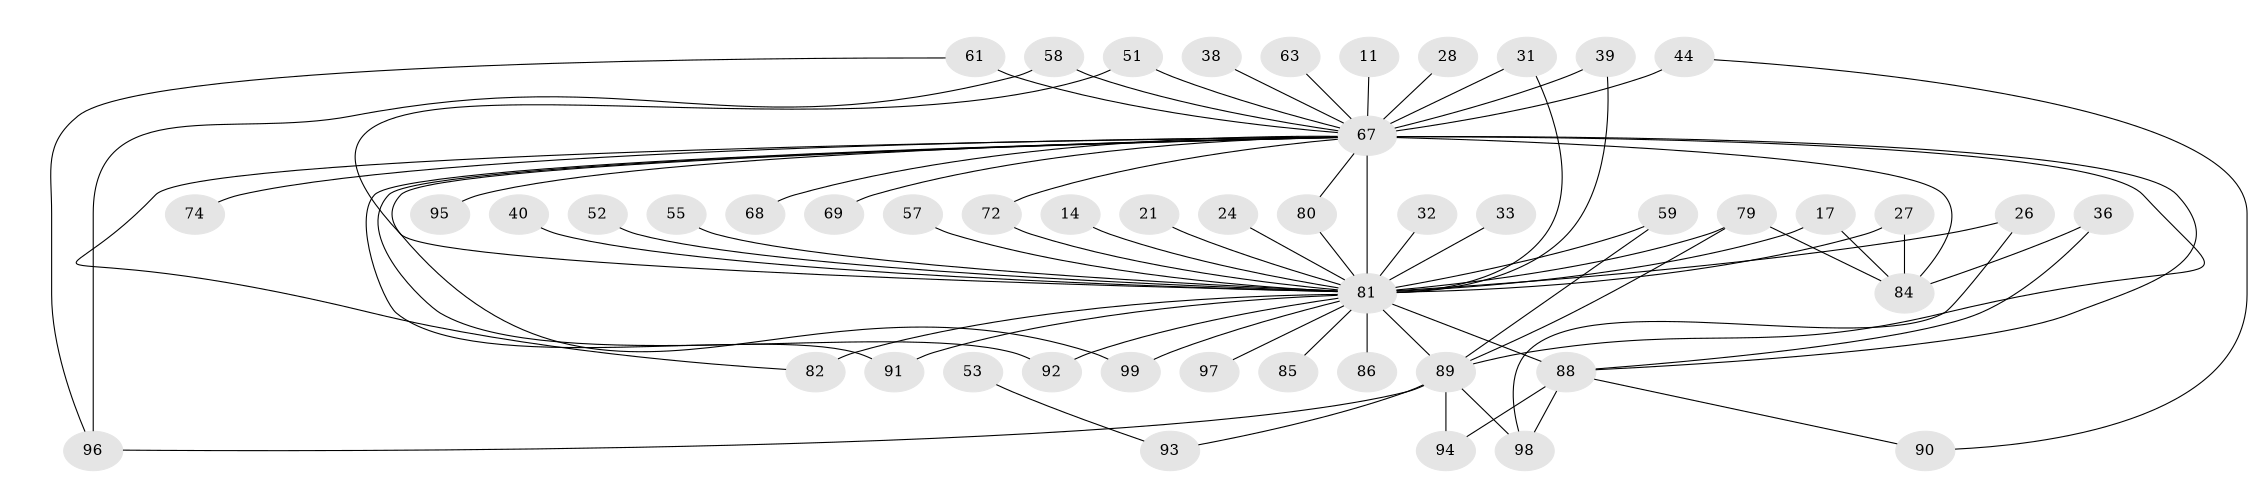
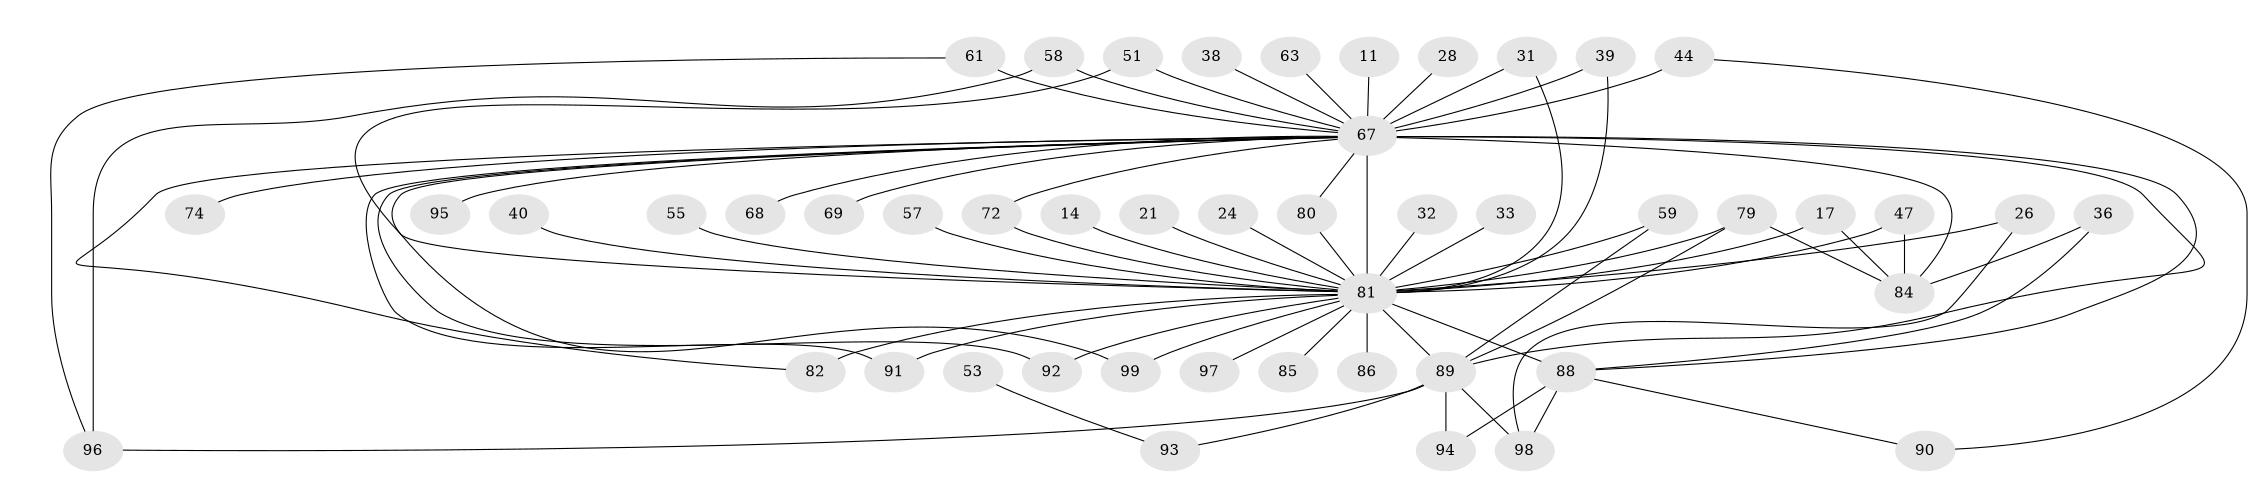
node "52": removed
node "27": label "27" -> "47"
